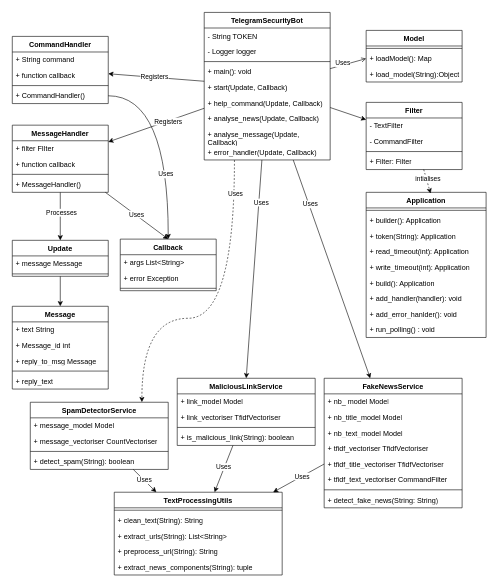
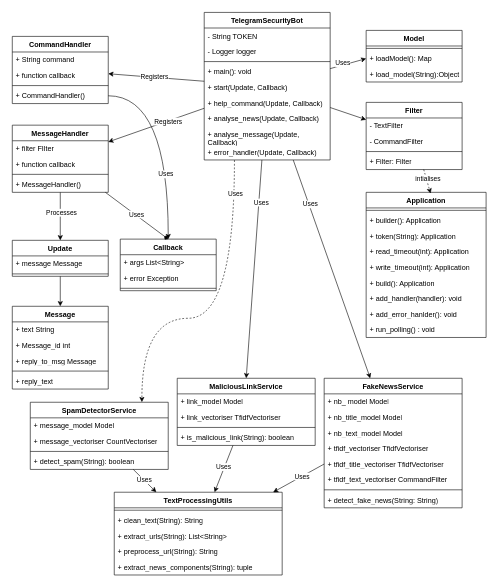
edge "TelegramSecurityBot" -> "+ loadModel(): Map": arrowhead open -> classic
edge "MessageHandler" -> "Callback": arrowhead classic -> diamond
